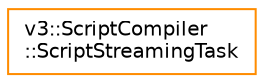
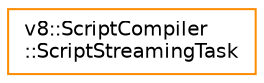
node "v3::ScriptCompiler ::ScriptStreamingTask": label "v3::ScriptCompiler ::ScriptStreamingTask" -> "v8::ScriptCompiler ::ScriptStreamingTask"
